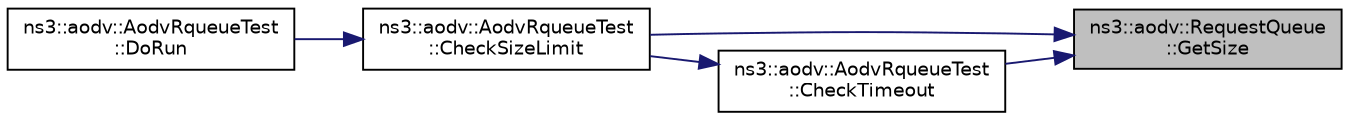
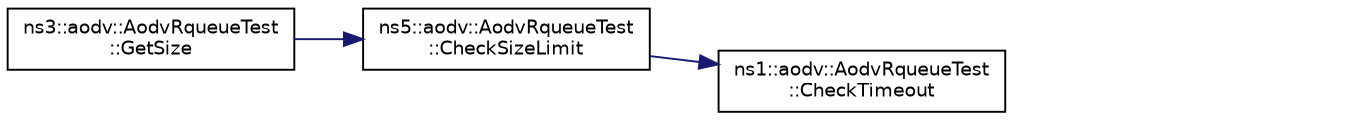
node "ns3::aodv::AodvRqueueTest ::DoRun": label "ns3::aodv::AodvRqueueTest ::DoRun" -> "ns3::aodv::AodvRqueueTest ::GetSize"
node "ns3::aodv::AodvRqueueTest ::CheckSizeLimit": label "ns3::aodv::AodvRqueueTest ::CheckSizeLimit" -> "ns5::aodv::AodvRqueueTest ::CheckSizeLimit"
node "ns3::aodv::RequestQueue ::GetSize": removed
node "ns3::aodv::AodvRqueueTest ::CheckTimeout": label "ns3::aodv::AodvRqueueTest ::CheckTimeout" -> "ns1::aodv::AodvRqueueTest ::CheckTimeout"
